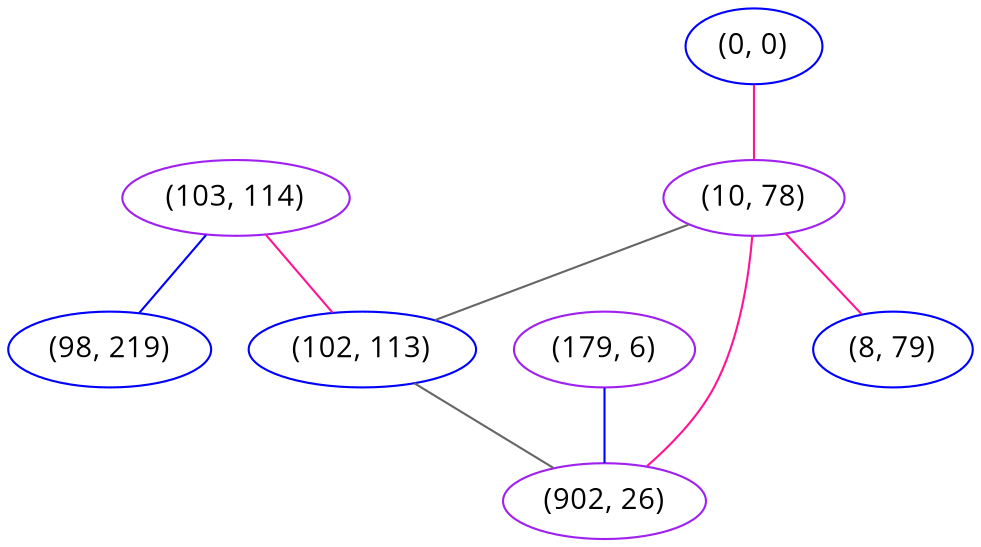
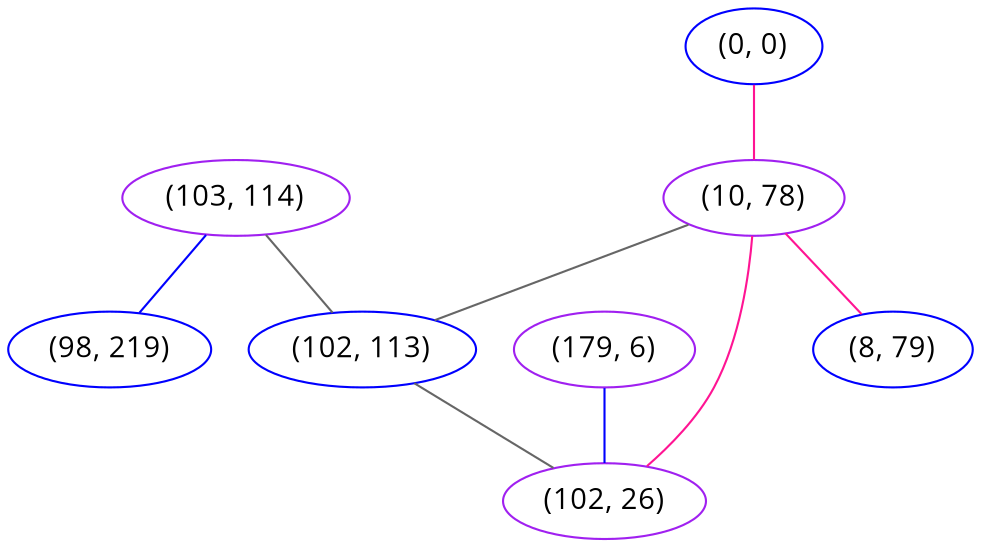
edge "(103, 114)" -- "(102, 113)": color deeppink -> gray40
node "(902, 26)": label "(902, 26)" -> "(102, 26)"
